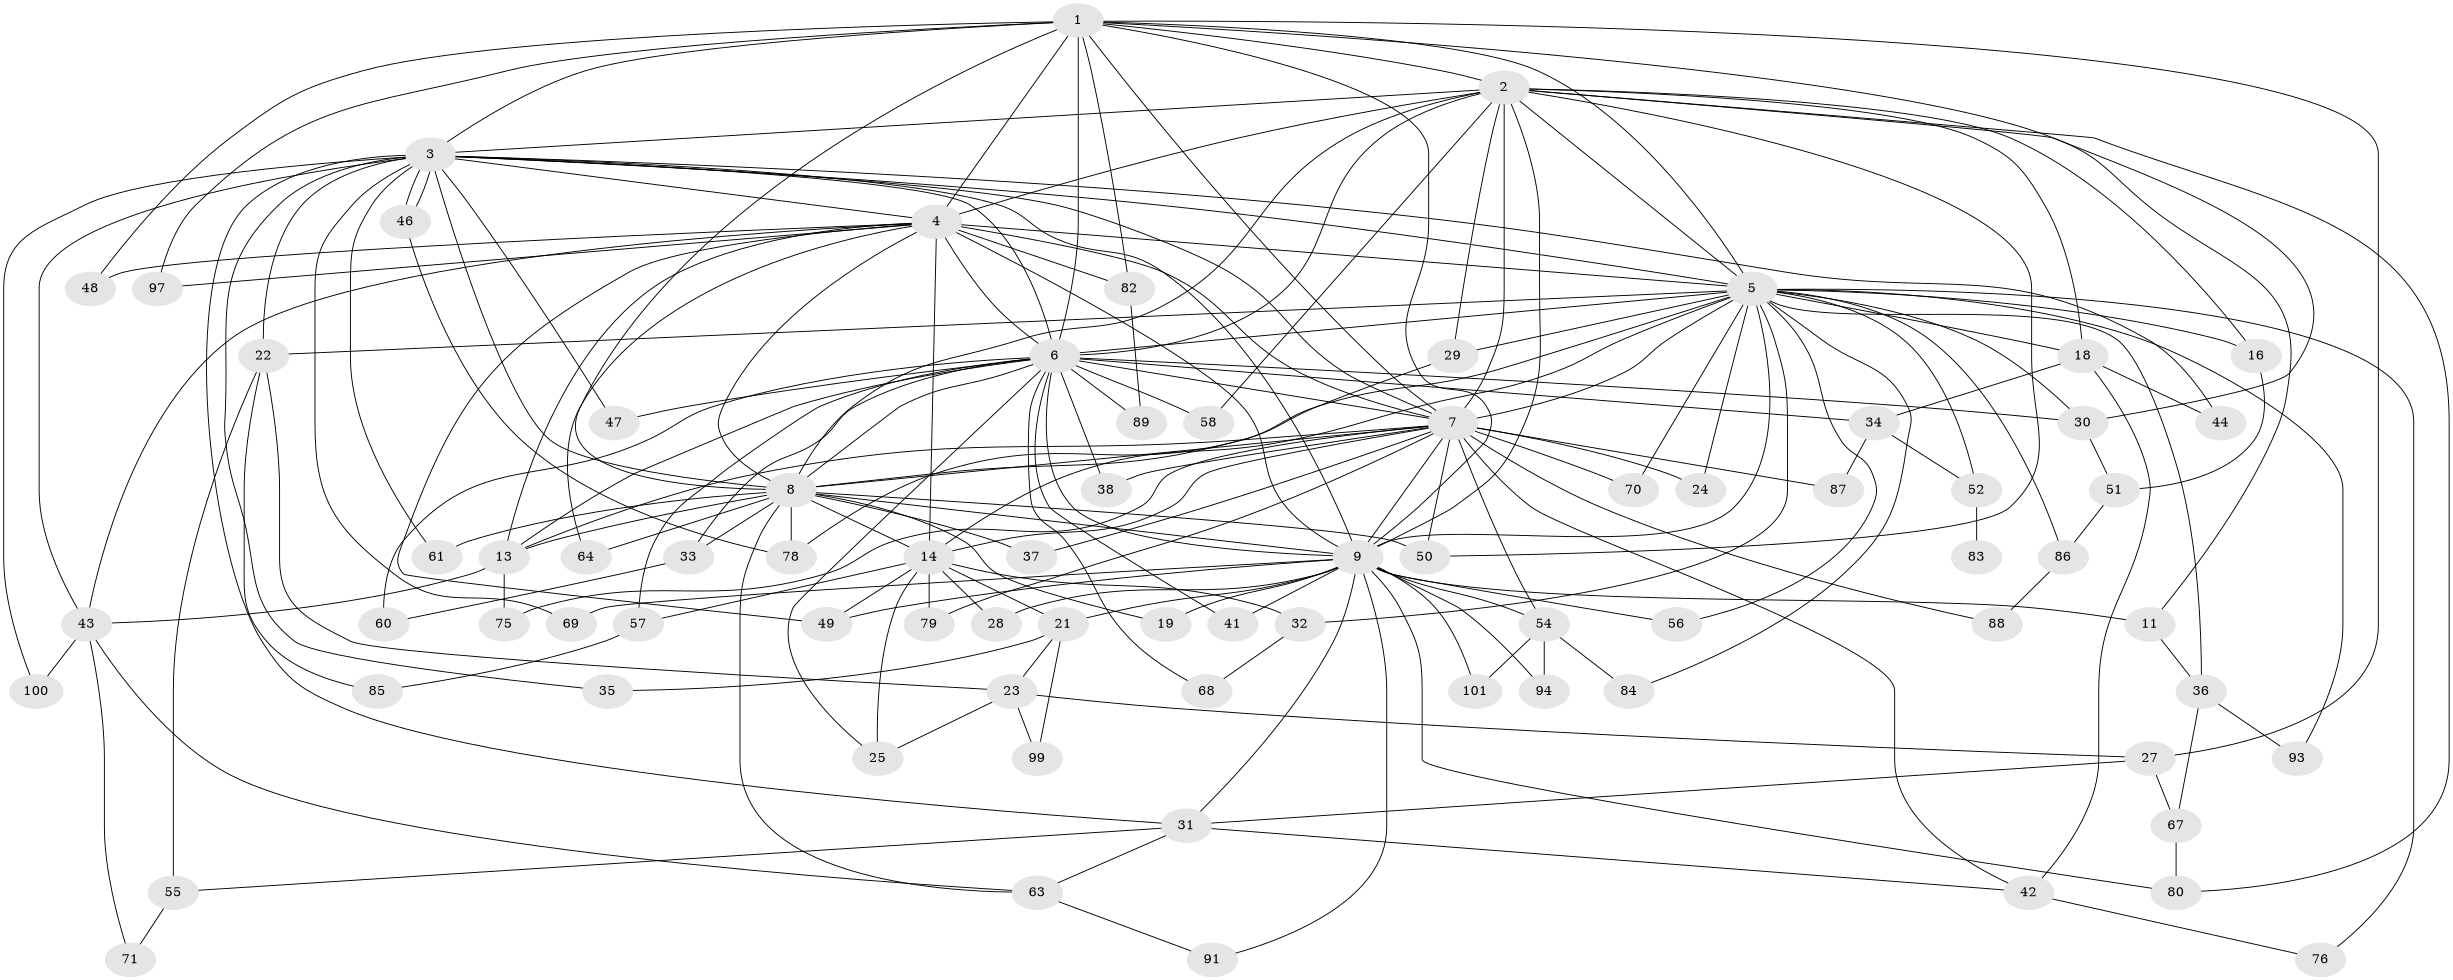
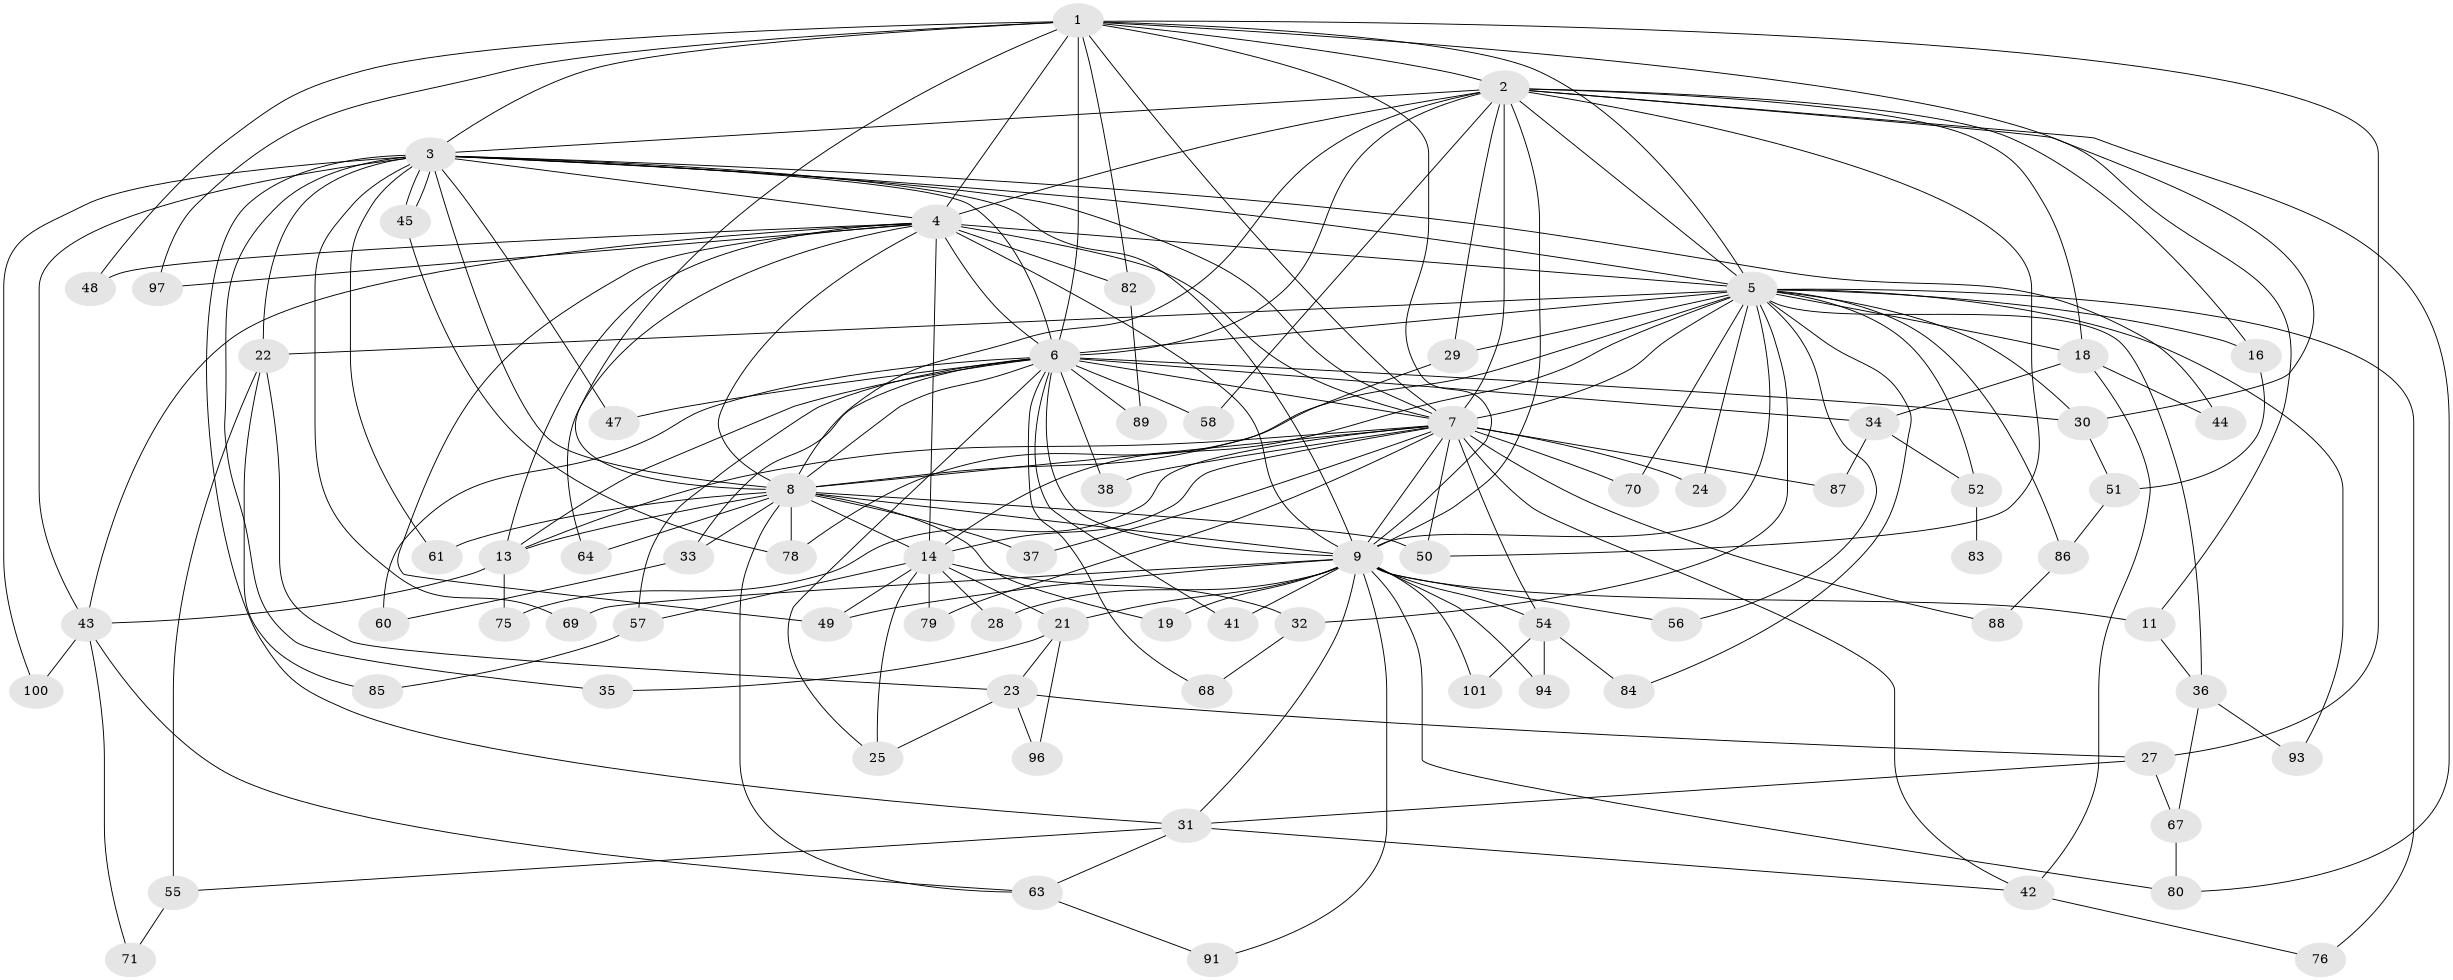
node "46": label "46" -> "45"
node "99": label "99" -> "96"
